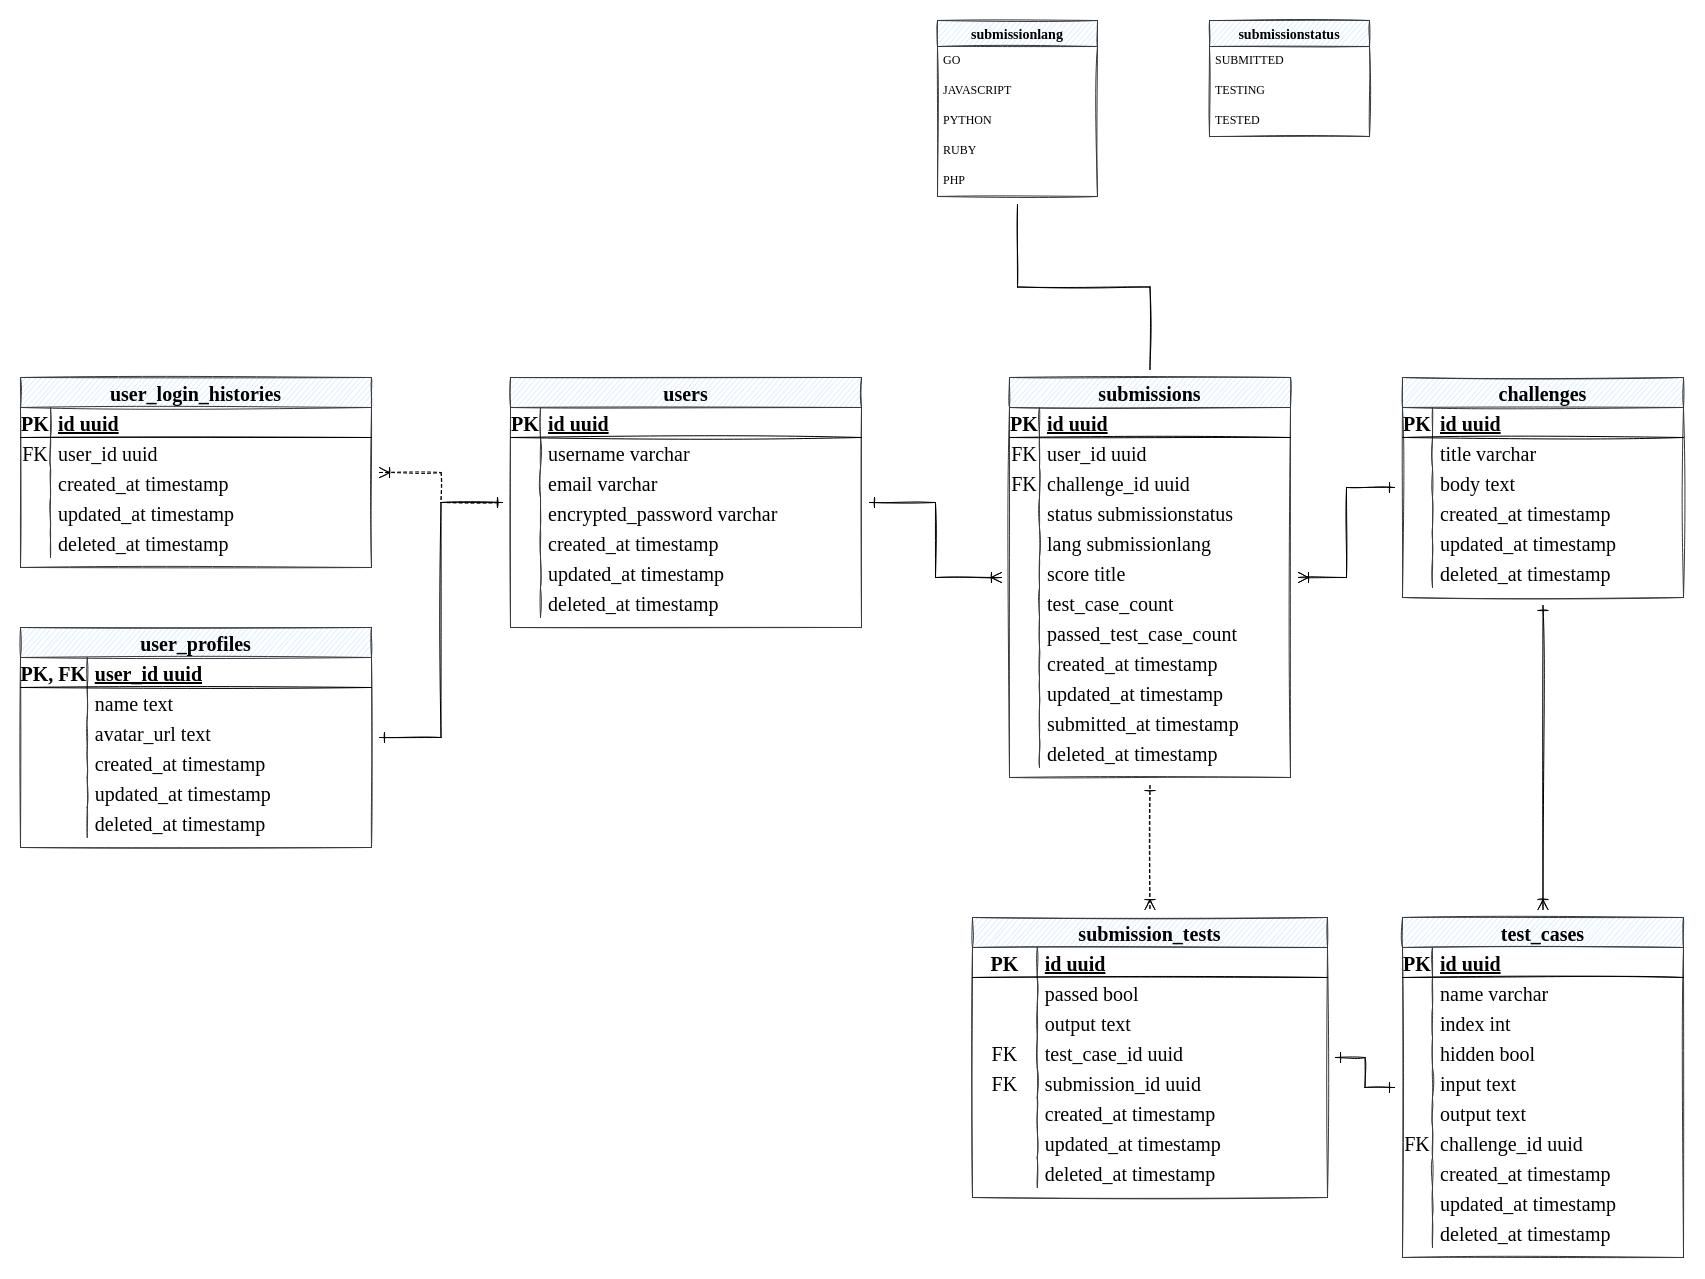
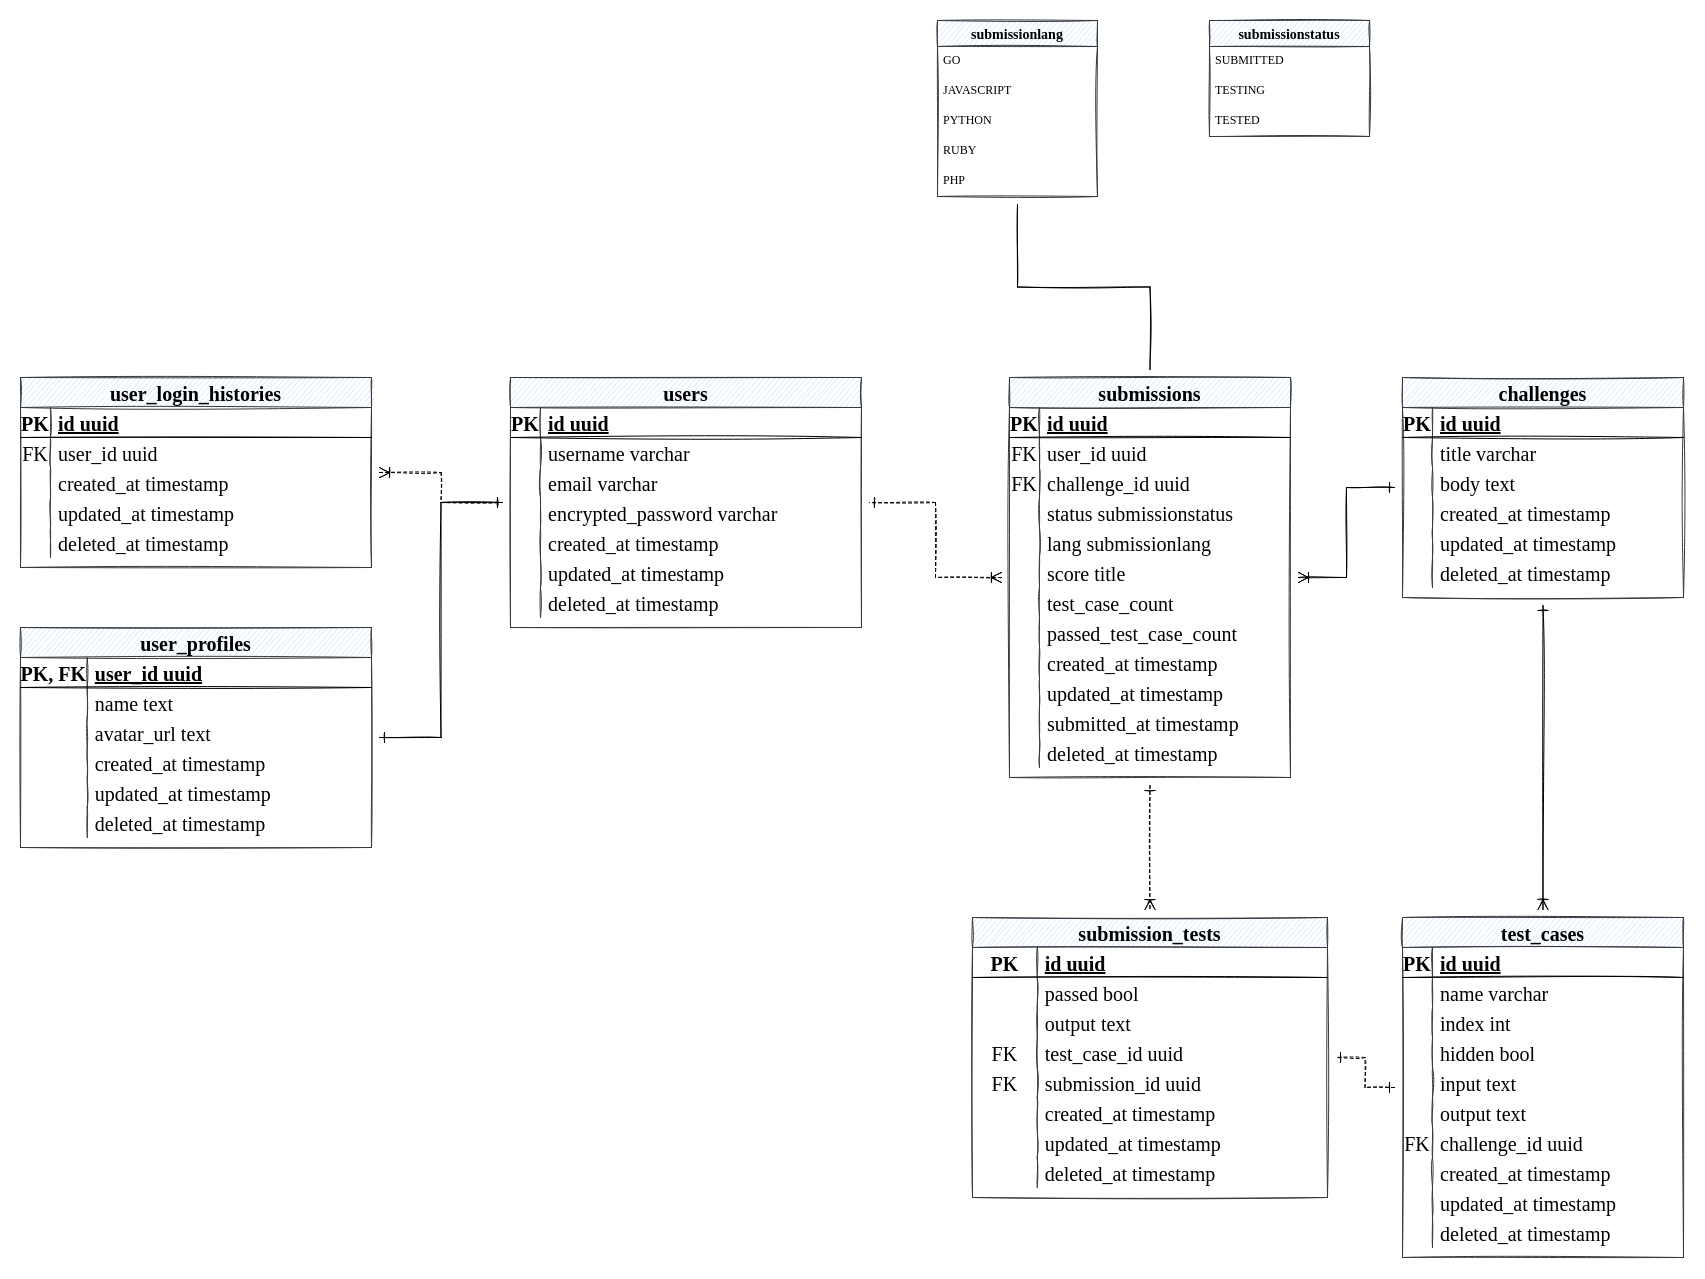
edge "users" -- "submissions": style solid -> dashed
edge "submission_tests" -- "test_cases": style solid -> dashed
